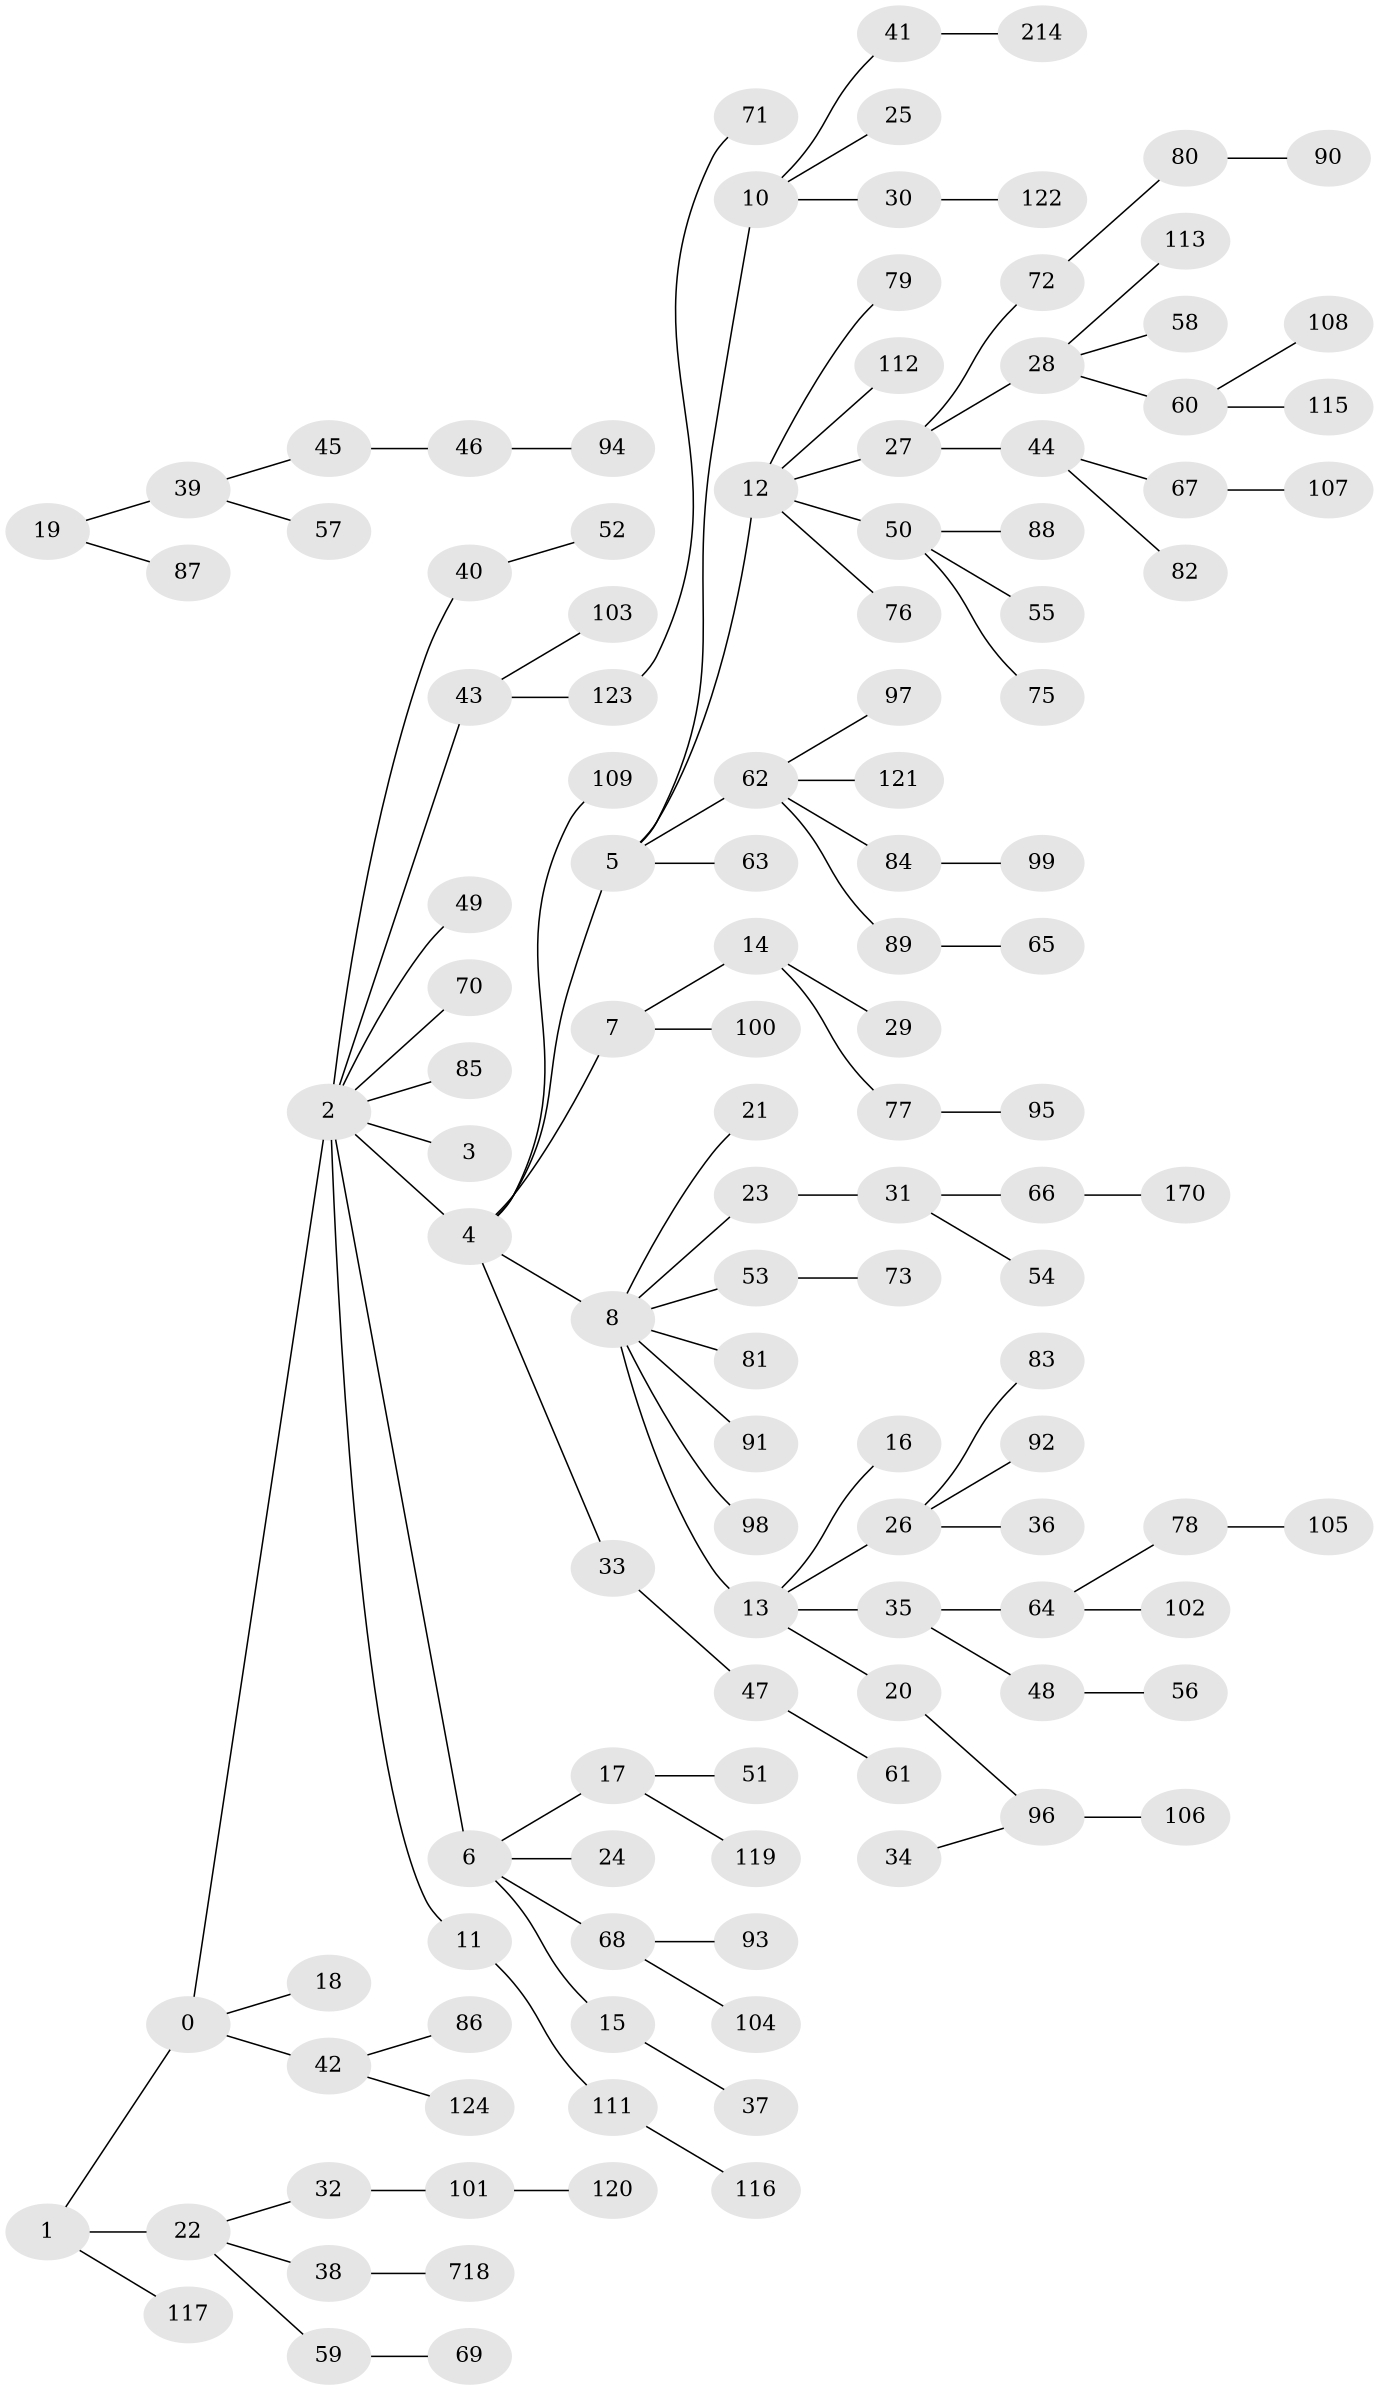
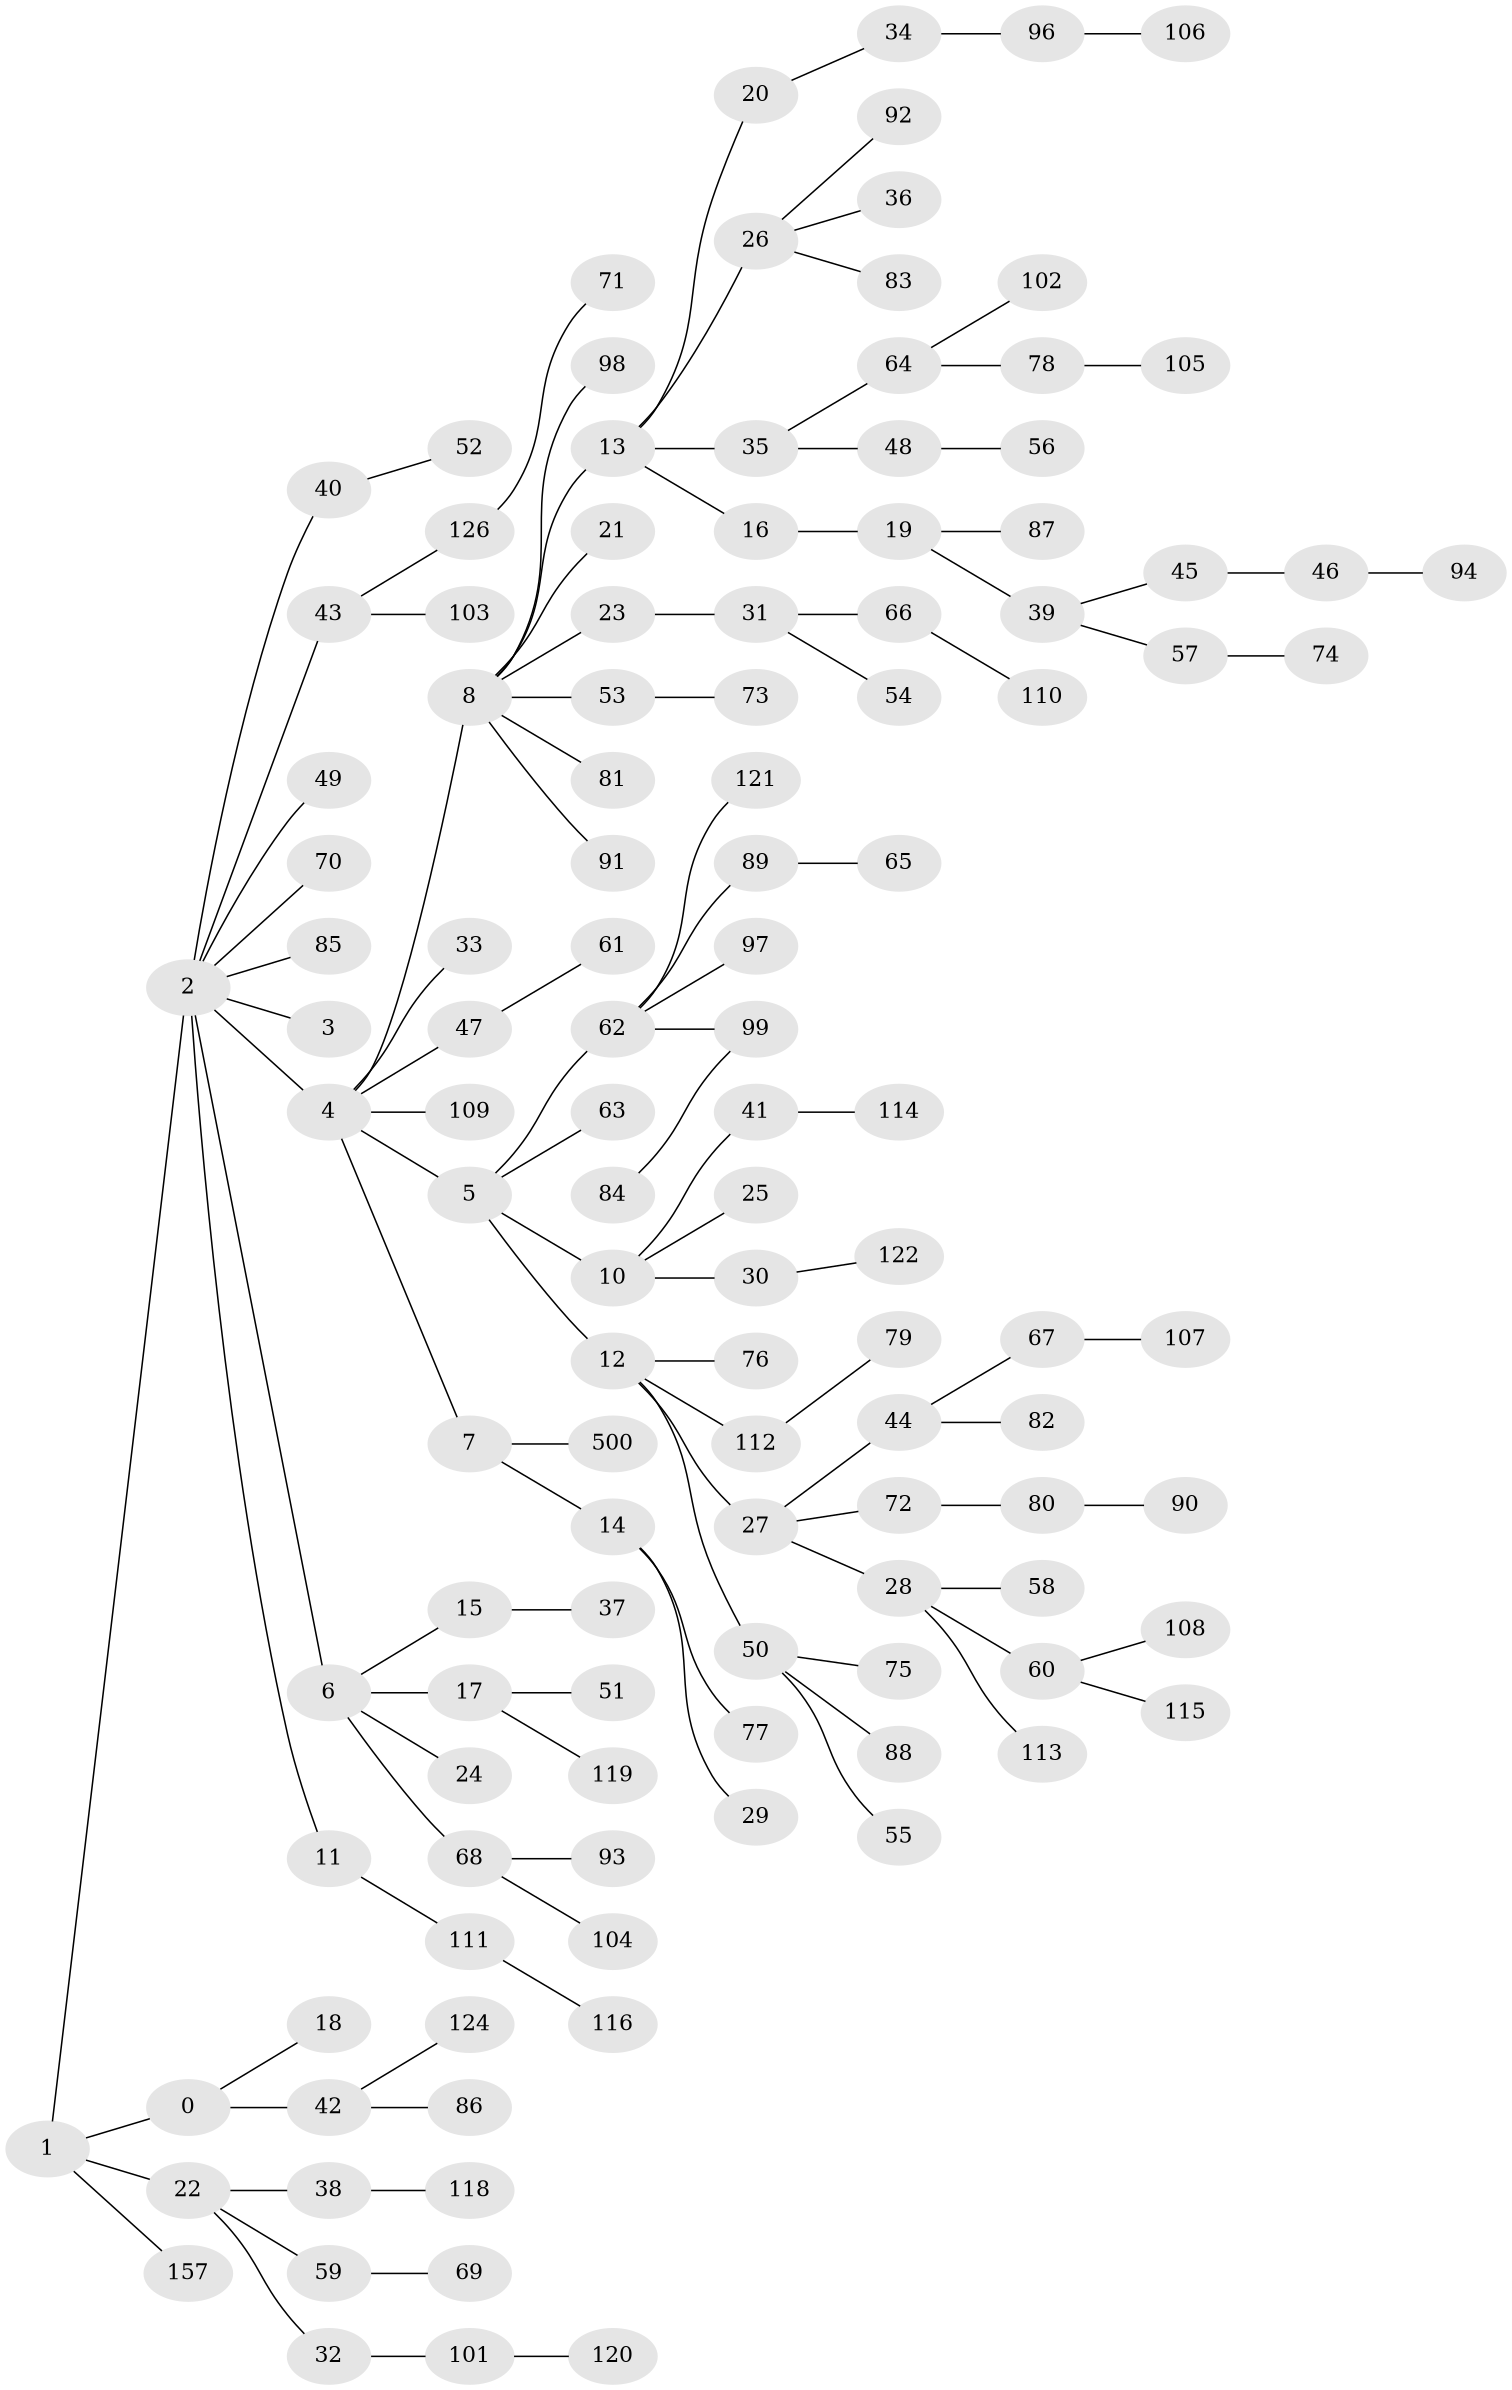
node "214": label "214" -> "114"
edge "79" -- "12": now "79" -- "112"
edge "16" -- "19": added
node "74": added
node "123": label "123" -> "126"
edge "62" -- "84": now "62" -- "99"
node "100": label "100" -> "500"
node "95": removed
node "170": label "170" -> "110"
edge "2" -- "0": now "2" -- "1"
edge "33" -- "47": now "4" -- "47"
edge "20" -- "96": now "20" -- "34"
node "718": label "718" -> "118"
node "117": label "117" -> "157"
